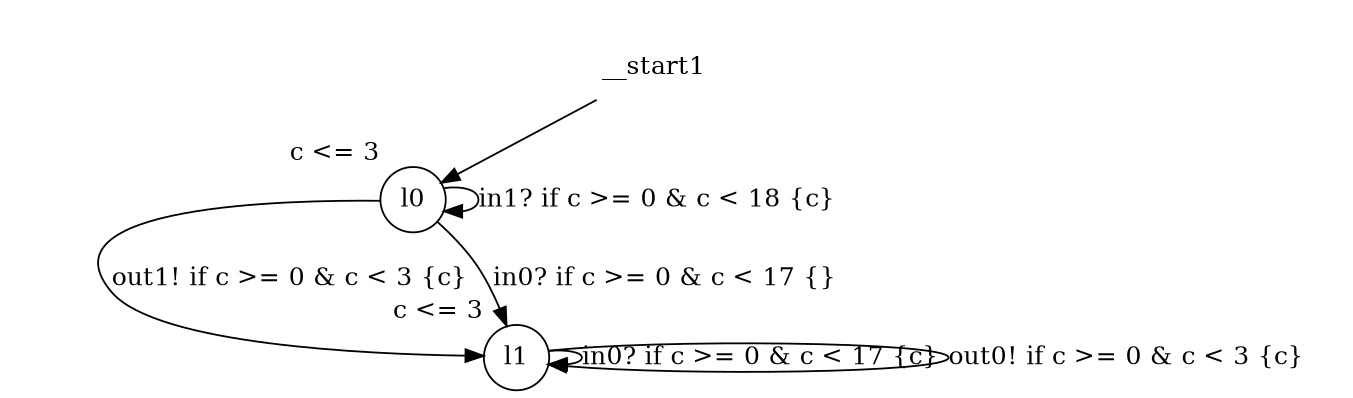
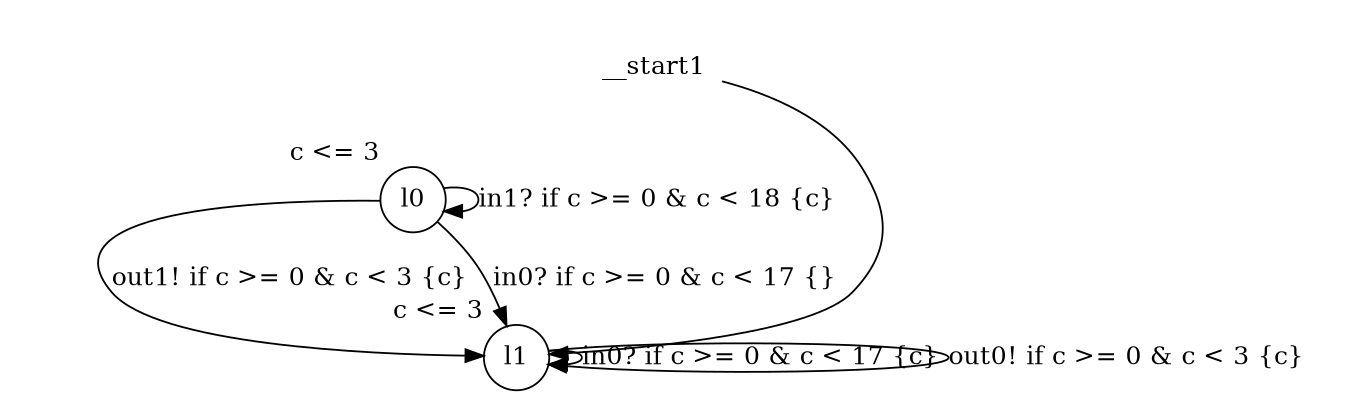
edge "__start1" -> "l0 c <= 3": now "__start1" -> "l1 c <= 3"
